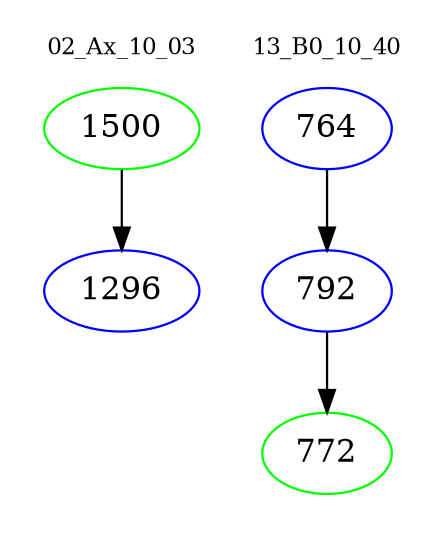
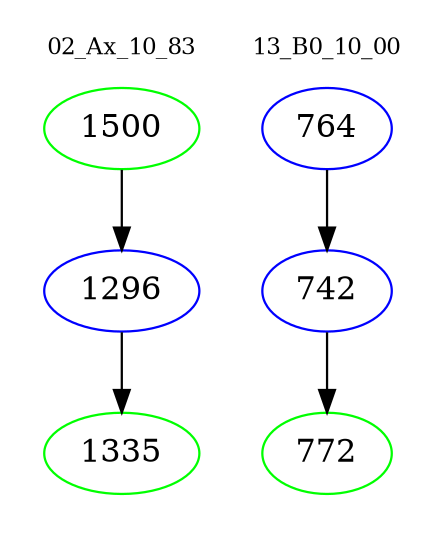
cluster "02_Ax_10_03": label "02_Ax_10_03" -> "02_Ax_10_83"
cluster "13_B0_10_40": label "13_B0_10_40" -> "13_B0_10_00"
node "792": label "792" -> "742"
node "1335": added
